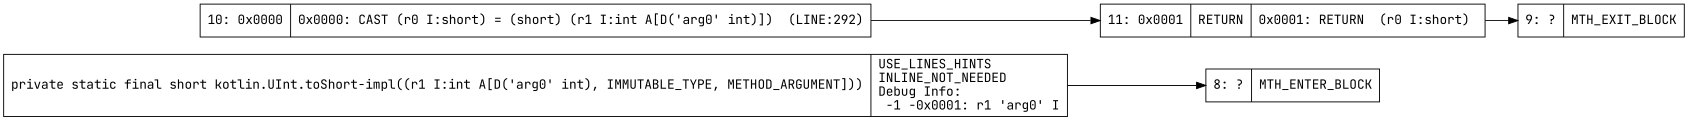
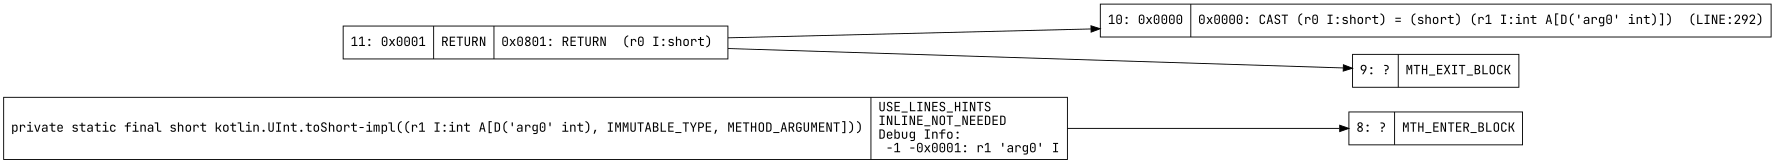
node "11: 0x0001": text "0x0001: RETURN  (r0 I:short)" -> "0x0801: RETURN  (r0 I:short)"
edge "10: 0x0000" -> "11: 0x0001": reversed
